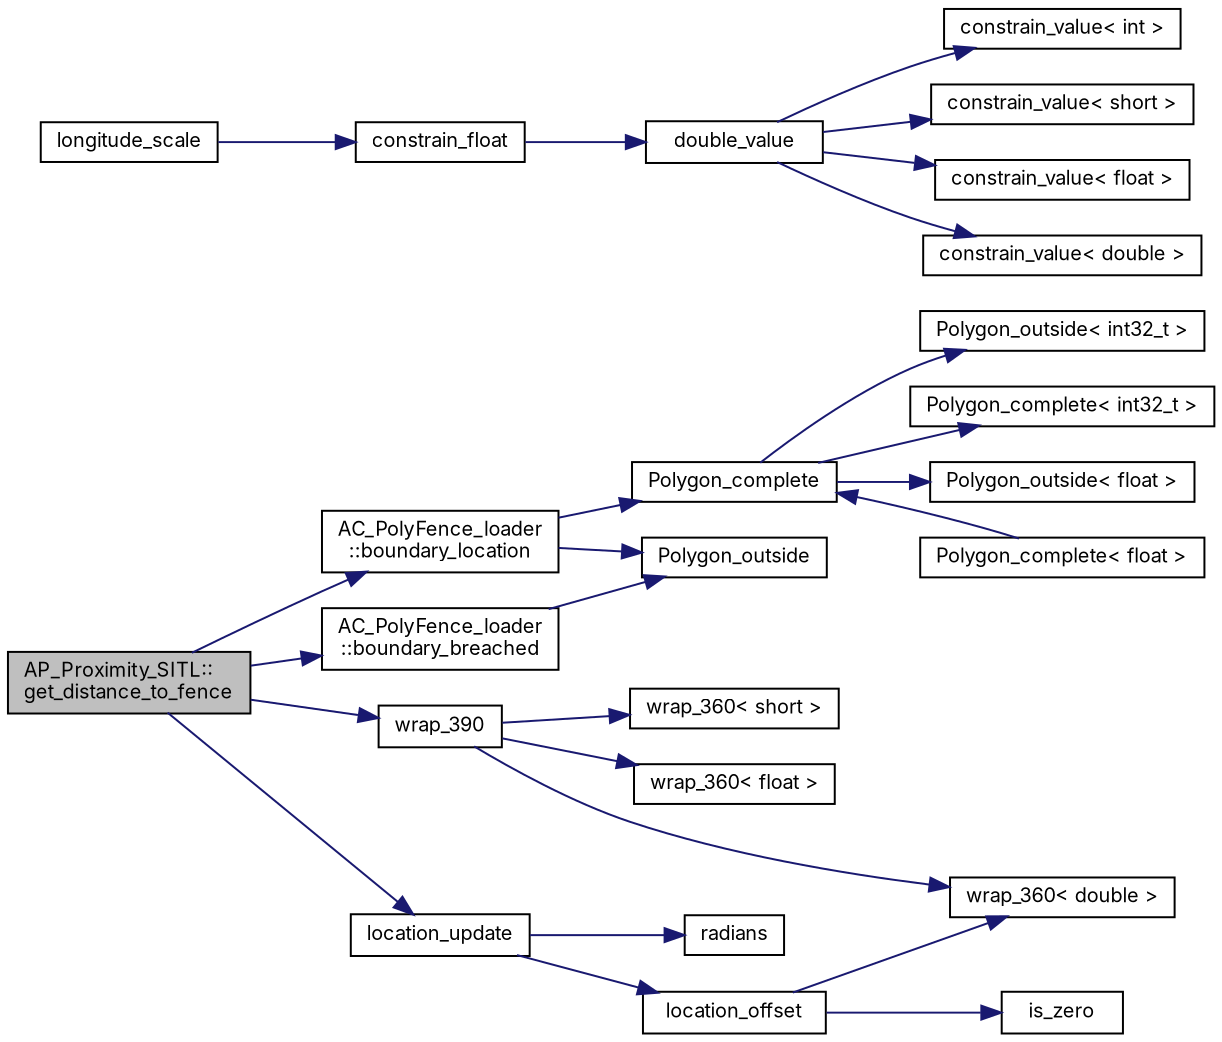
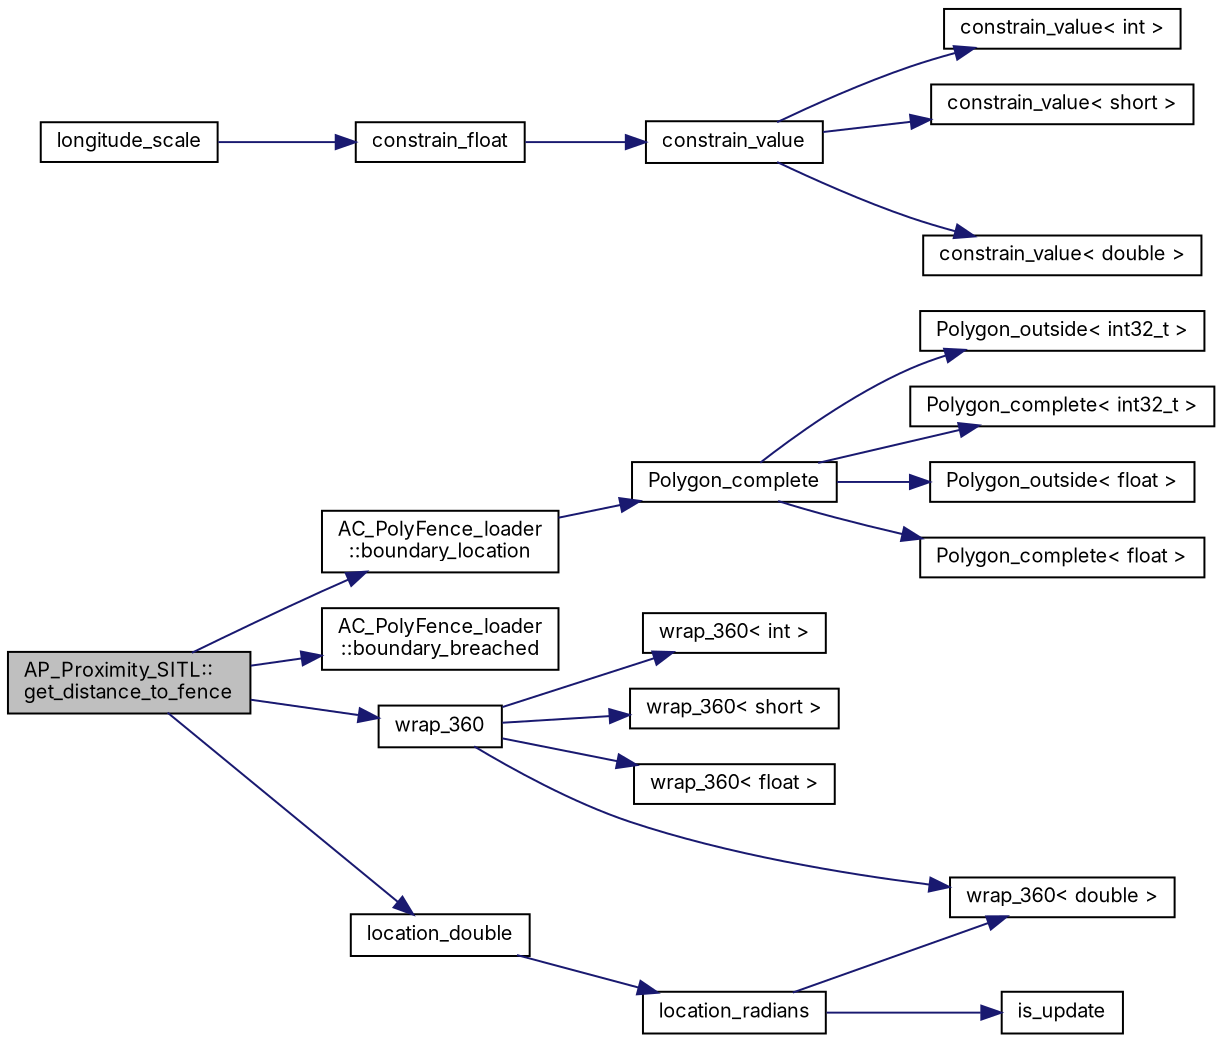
node "double_value": label "double_value" -> "constrain_value"
node "constrain_value< float >": removed
edge "Polygon_complete< float >" -> "Polygon_complete": reversed
node "Polygon_outside": removed
node "wrap_360< int >": added
node "wrap_390": label "wrap_390" -> "wrap_360"
node "location_update": label "location_update" -> "location_double"
node "radians": removed
node "location_offset": label "location_offset" -> "location_radians"
node "is_zero": label "is_zero" -> "is_update"
